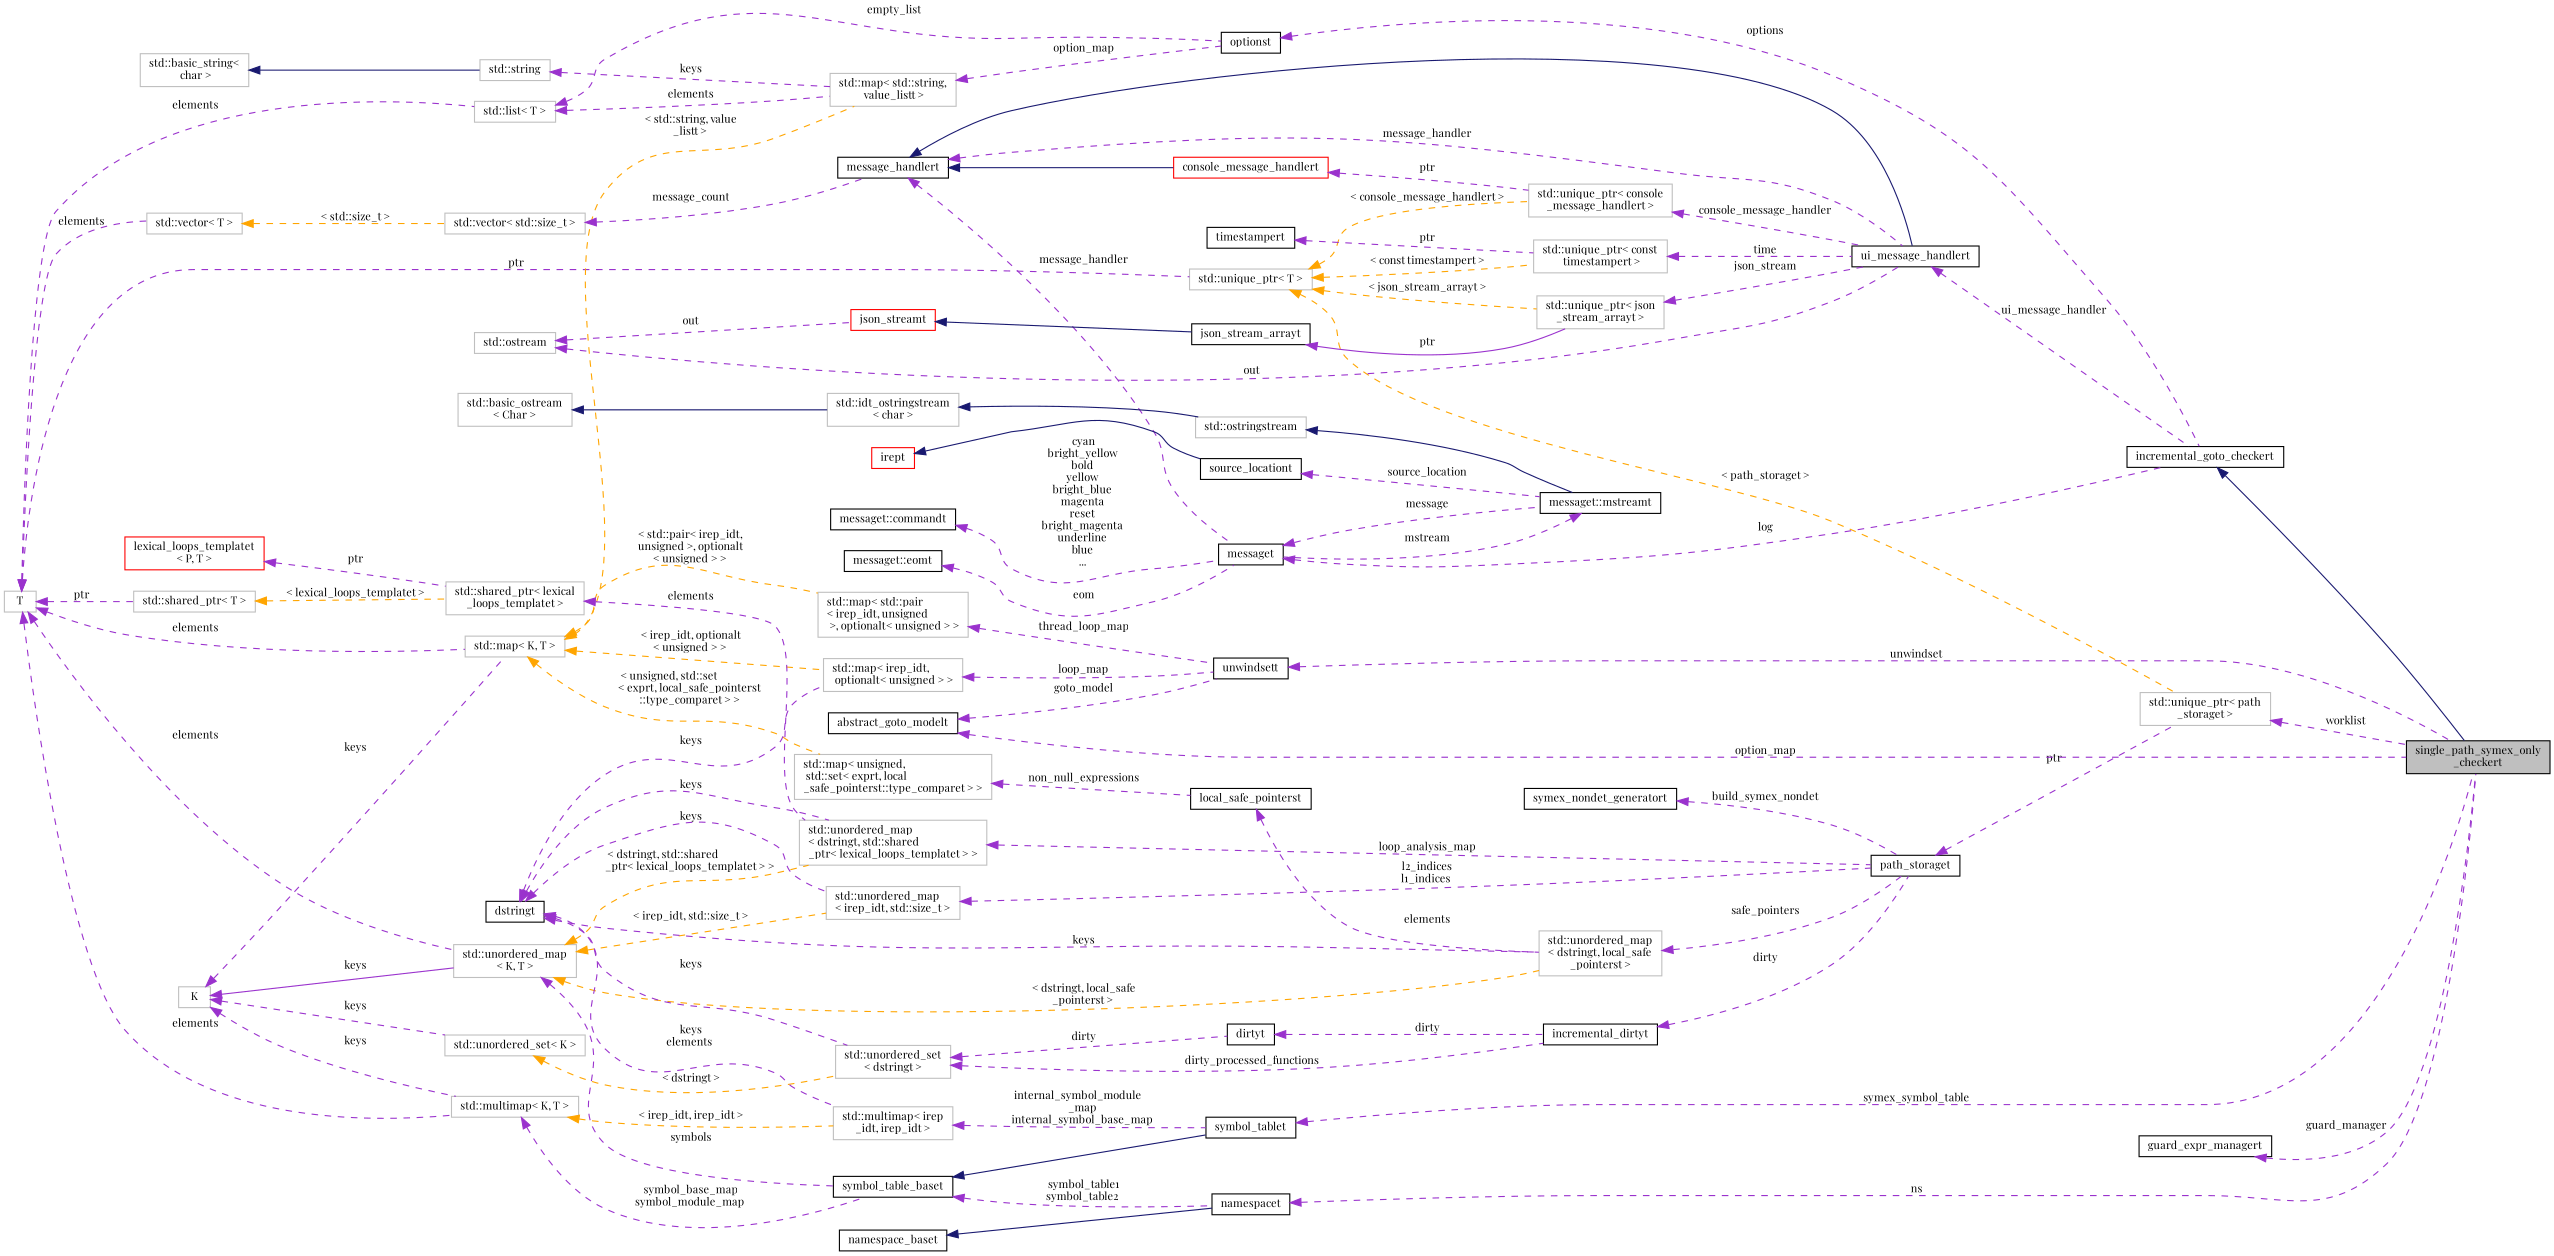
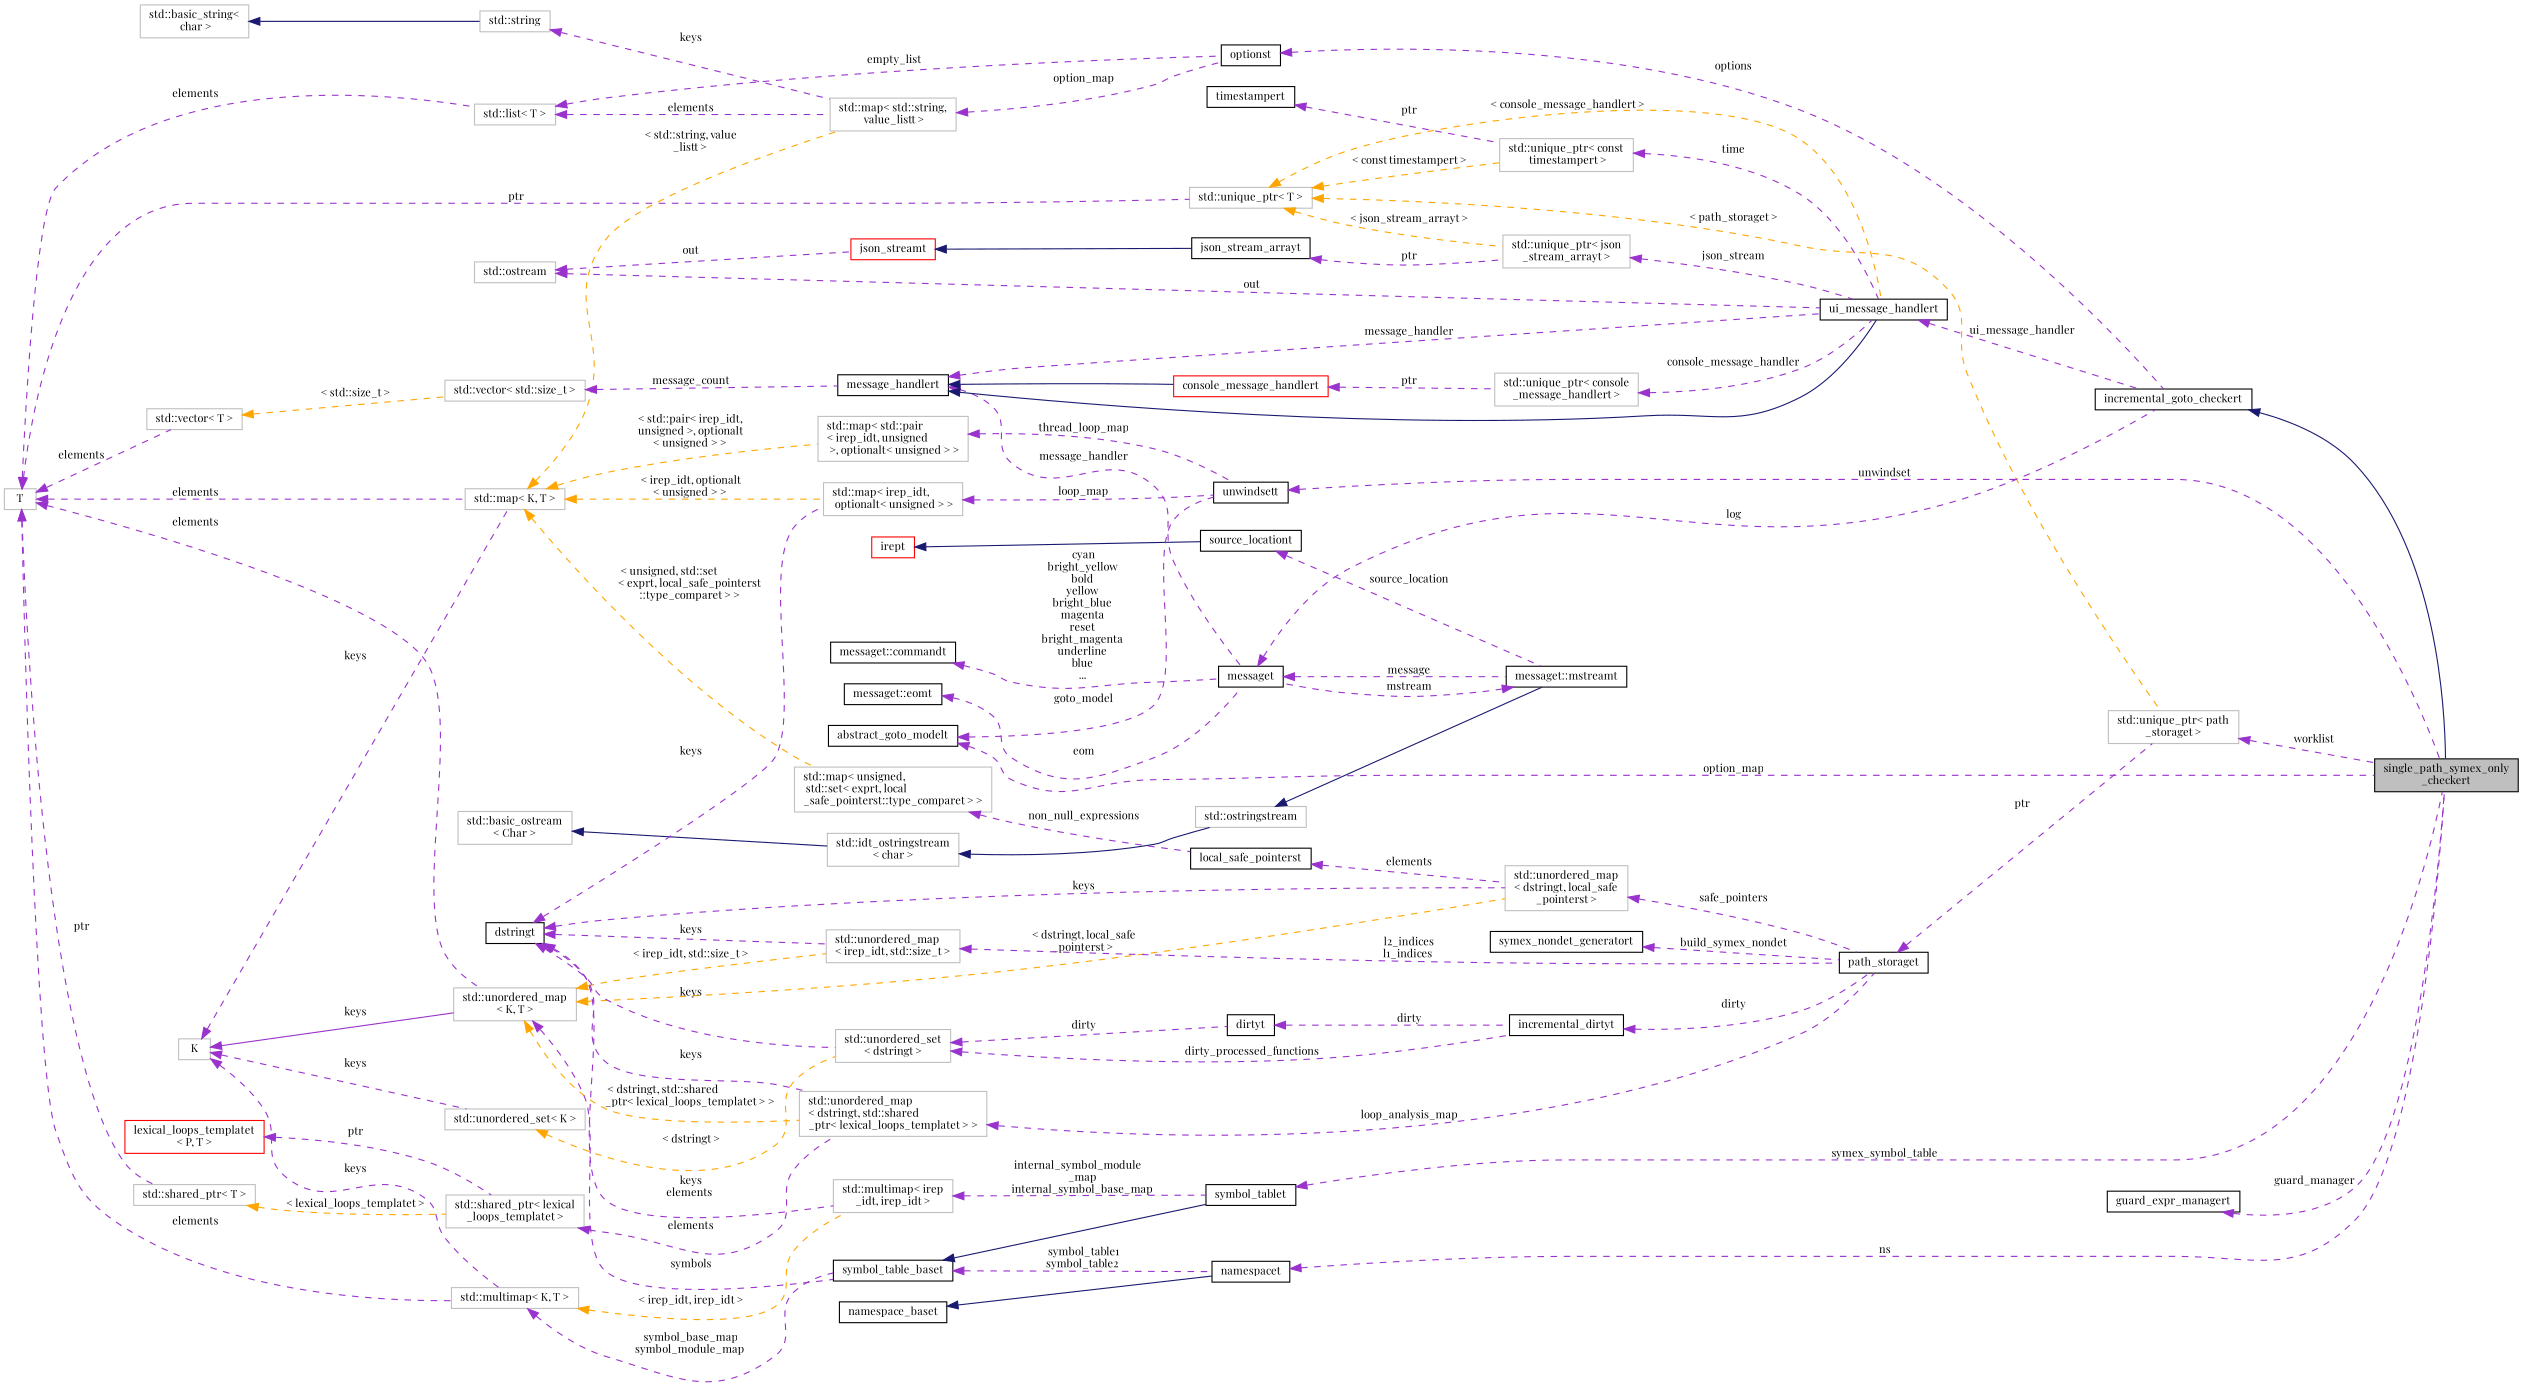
edge "std::unique_ptr< console _message_handlert >" -> "std::unique_ptr< T >": now "ui_message_handlert" -> "std::unique_ptr< T >"
edge "std::unique_ptr< json _stream_arrayt >" -> "json_stream_arrayt": style solid -> dashed
